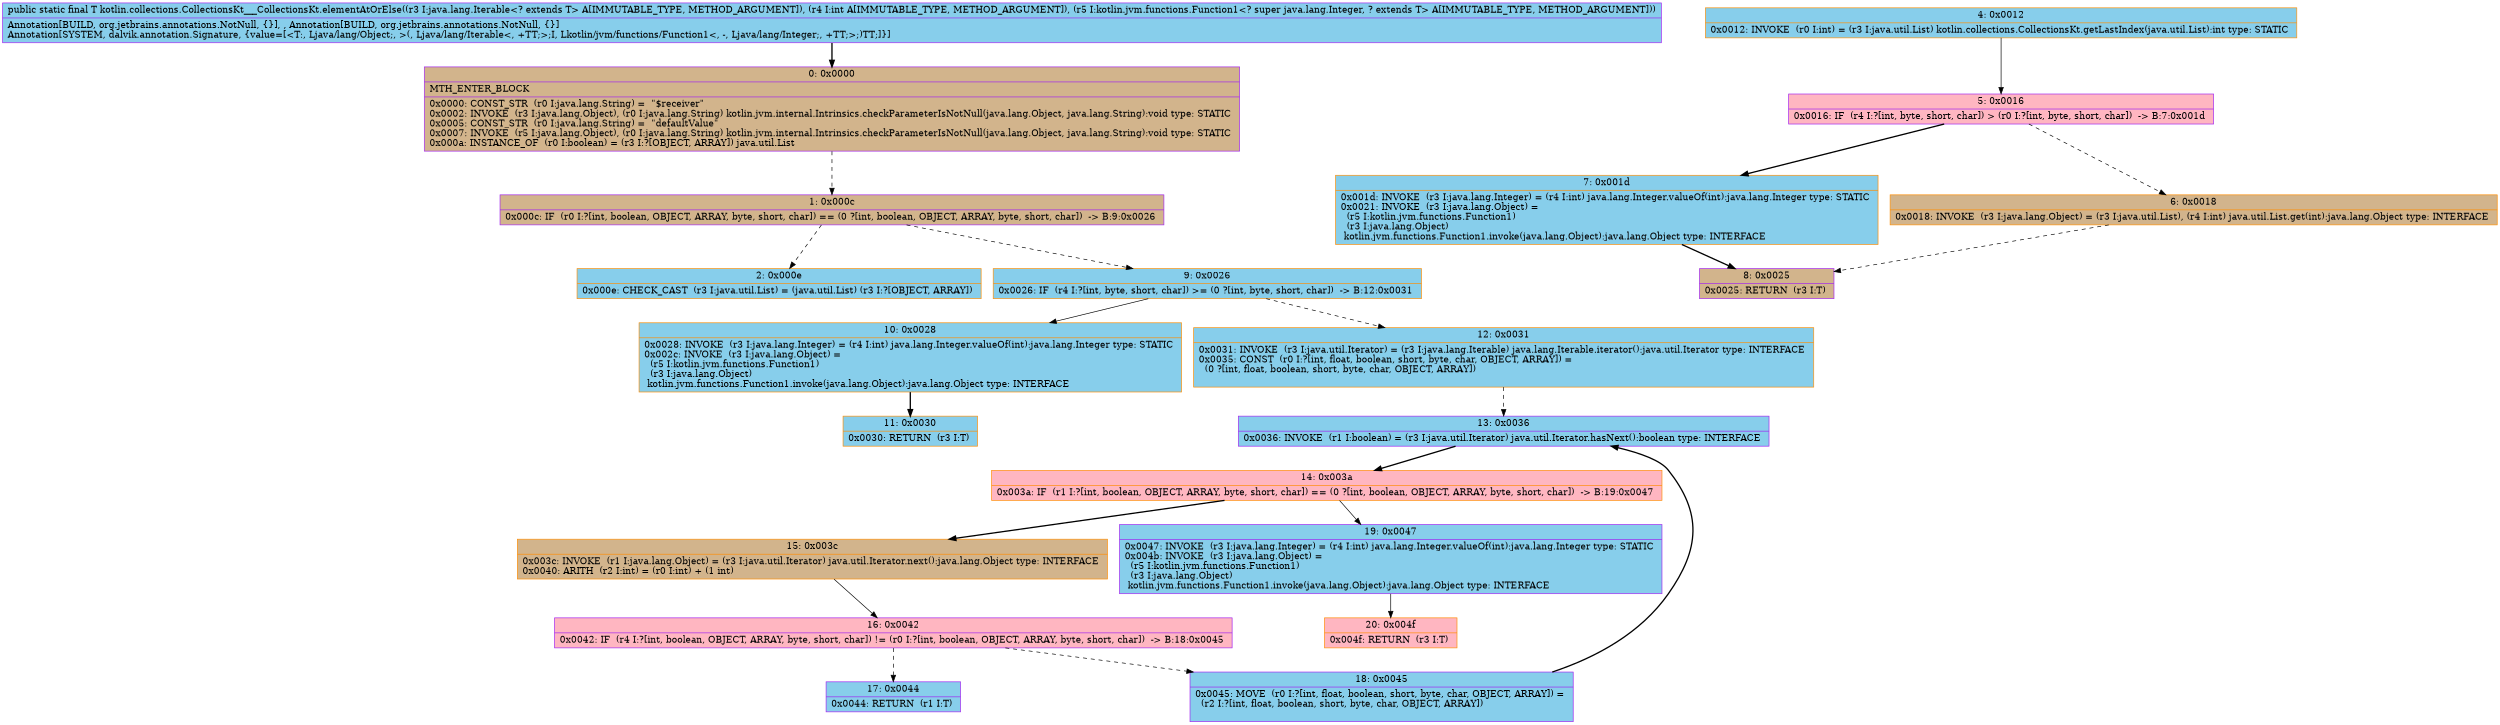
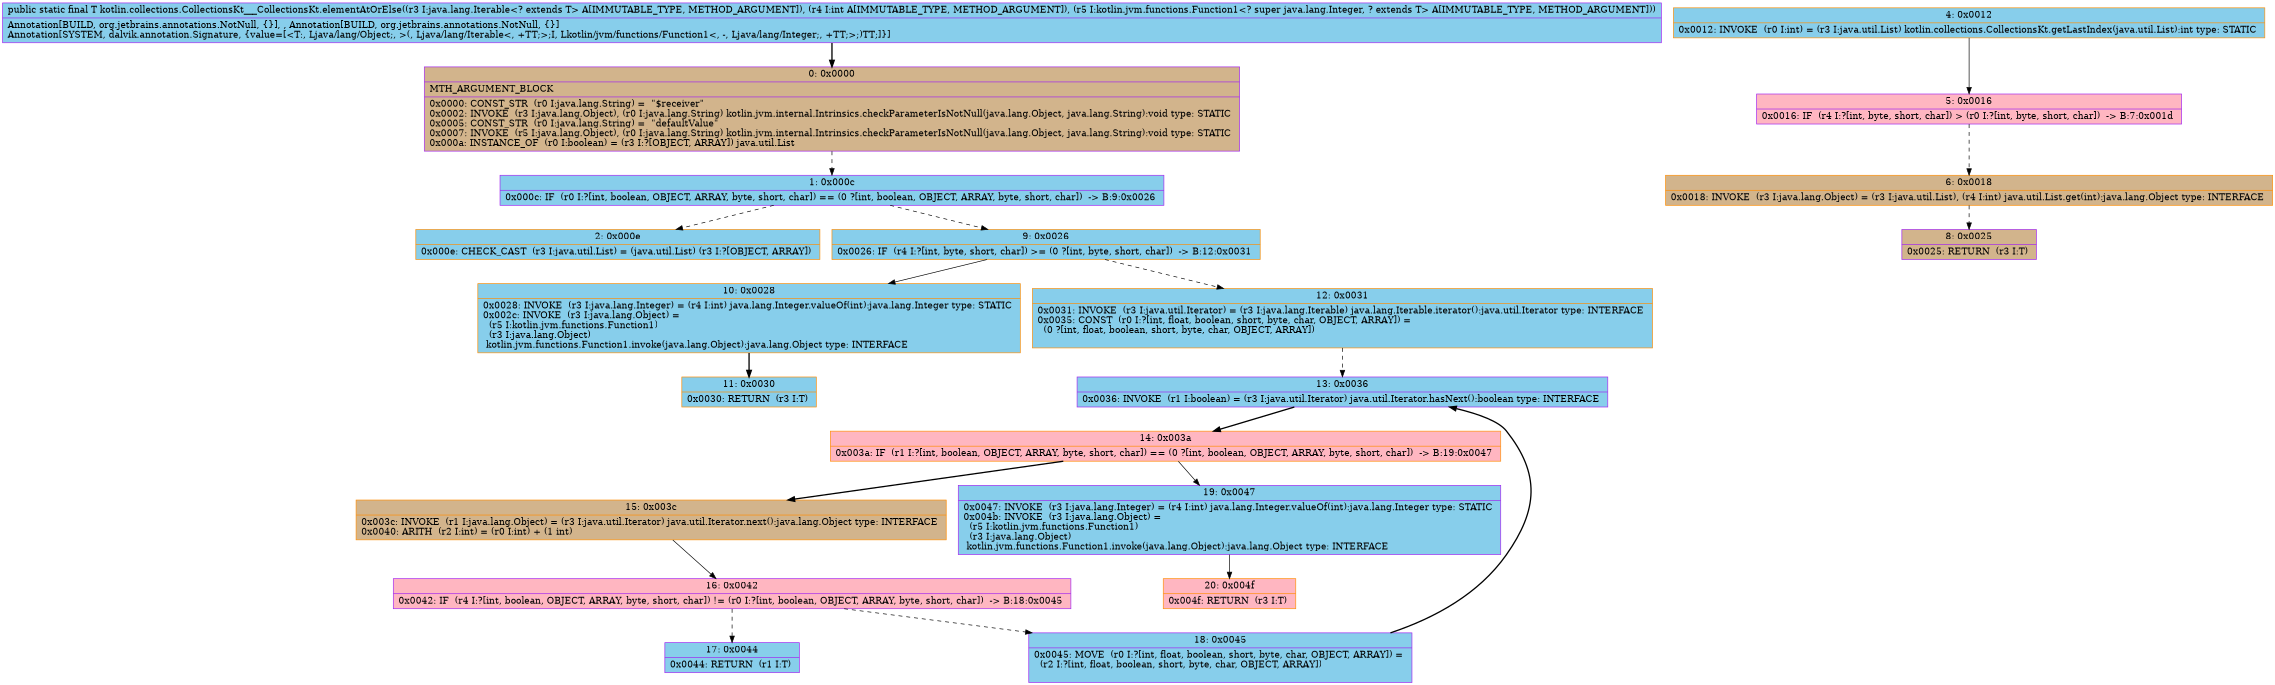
node "0: 0x0000": text "MTH_ENTER_BLOCK" -> "MTH_ARGUMENT_BLOCK"
node "1: 0x000c": fillcolor tan -> skyblue
node "7: 0x001d": removed
